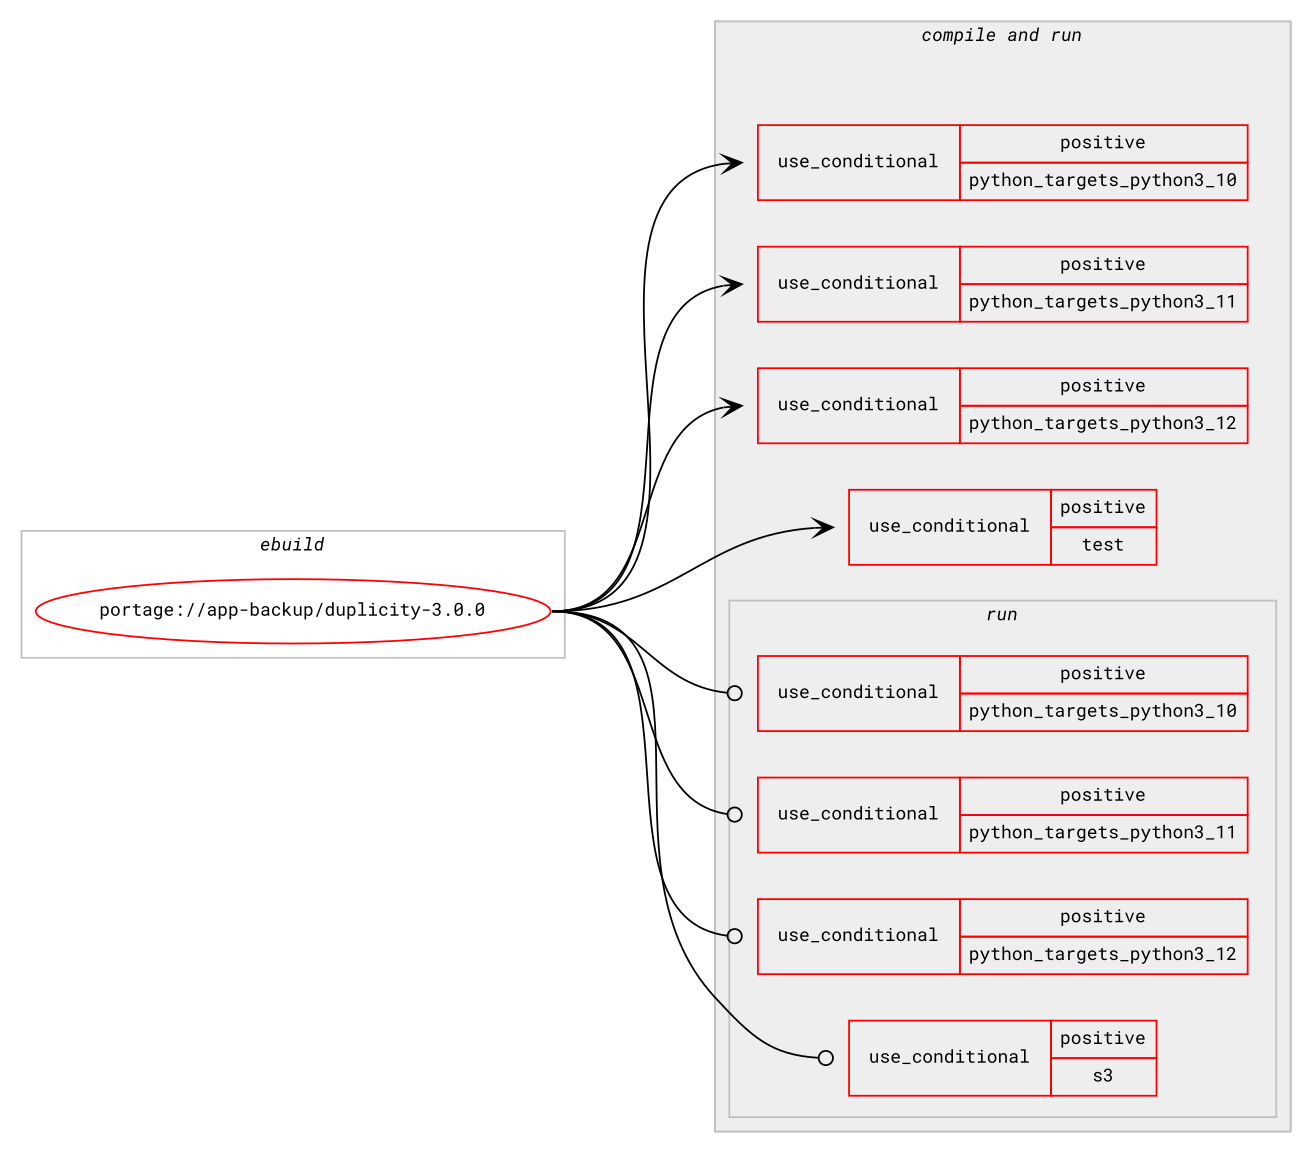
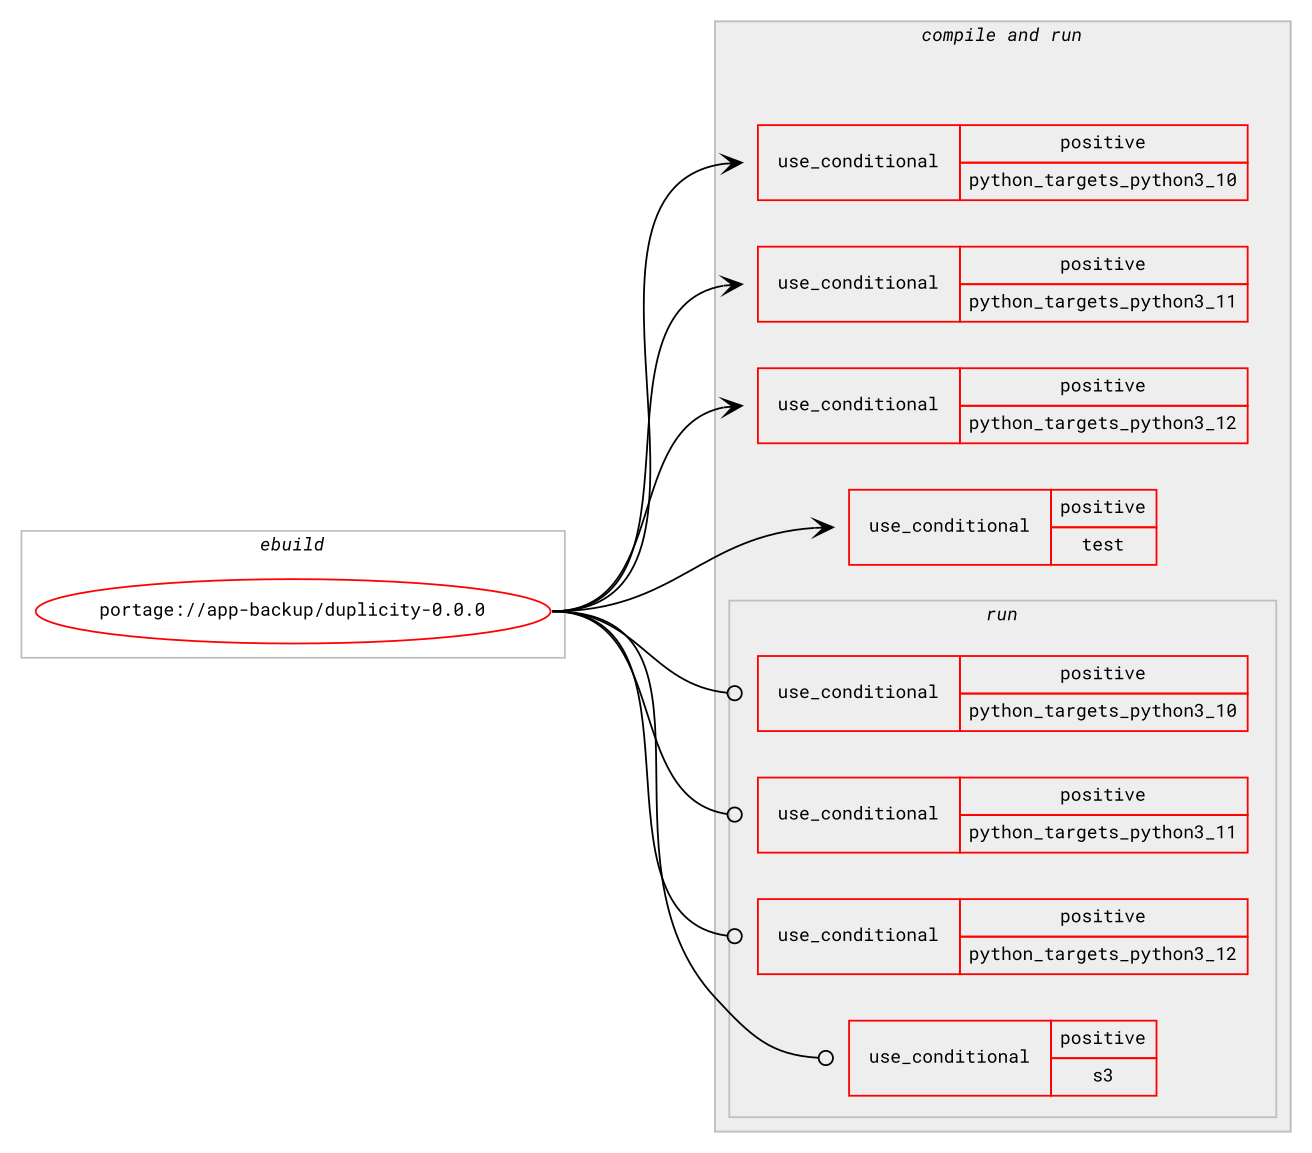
node "portage://app-backup/duplicity-3.0.0": label "portage://app-backup/duplicity-3.0.0" -> "portage://app-backup/duplicity-0.0.0"
